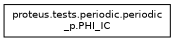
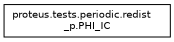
node "proteus.tests.periodic.periodic _p.PHI_IC": label "proteus.tests.periodic.periodic _p.PHI_IC" -> "proteus.tests.periodic.redist _p.PHI_IC"
